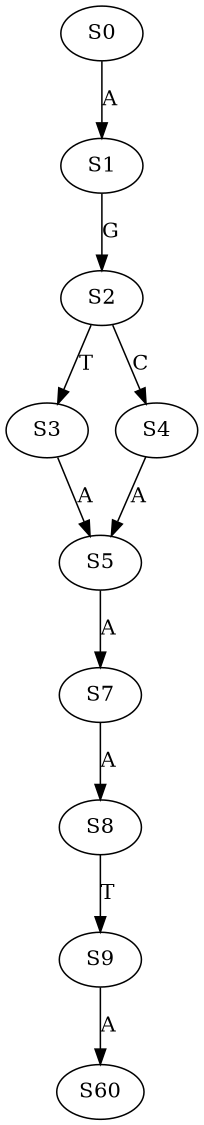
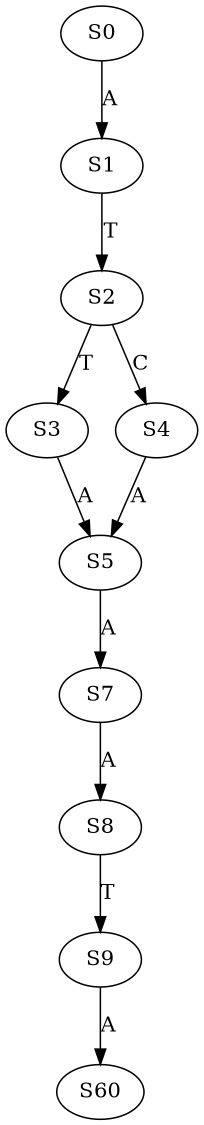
edge "S1" -> "S2": label "G" -> "T"
